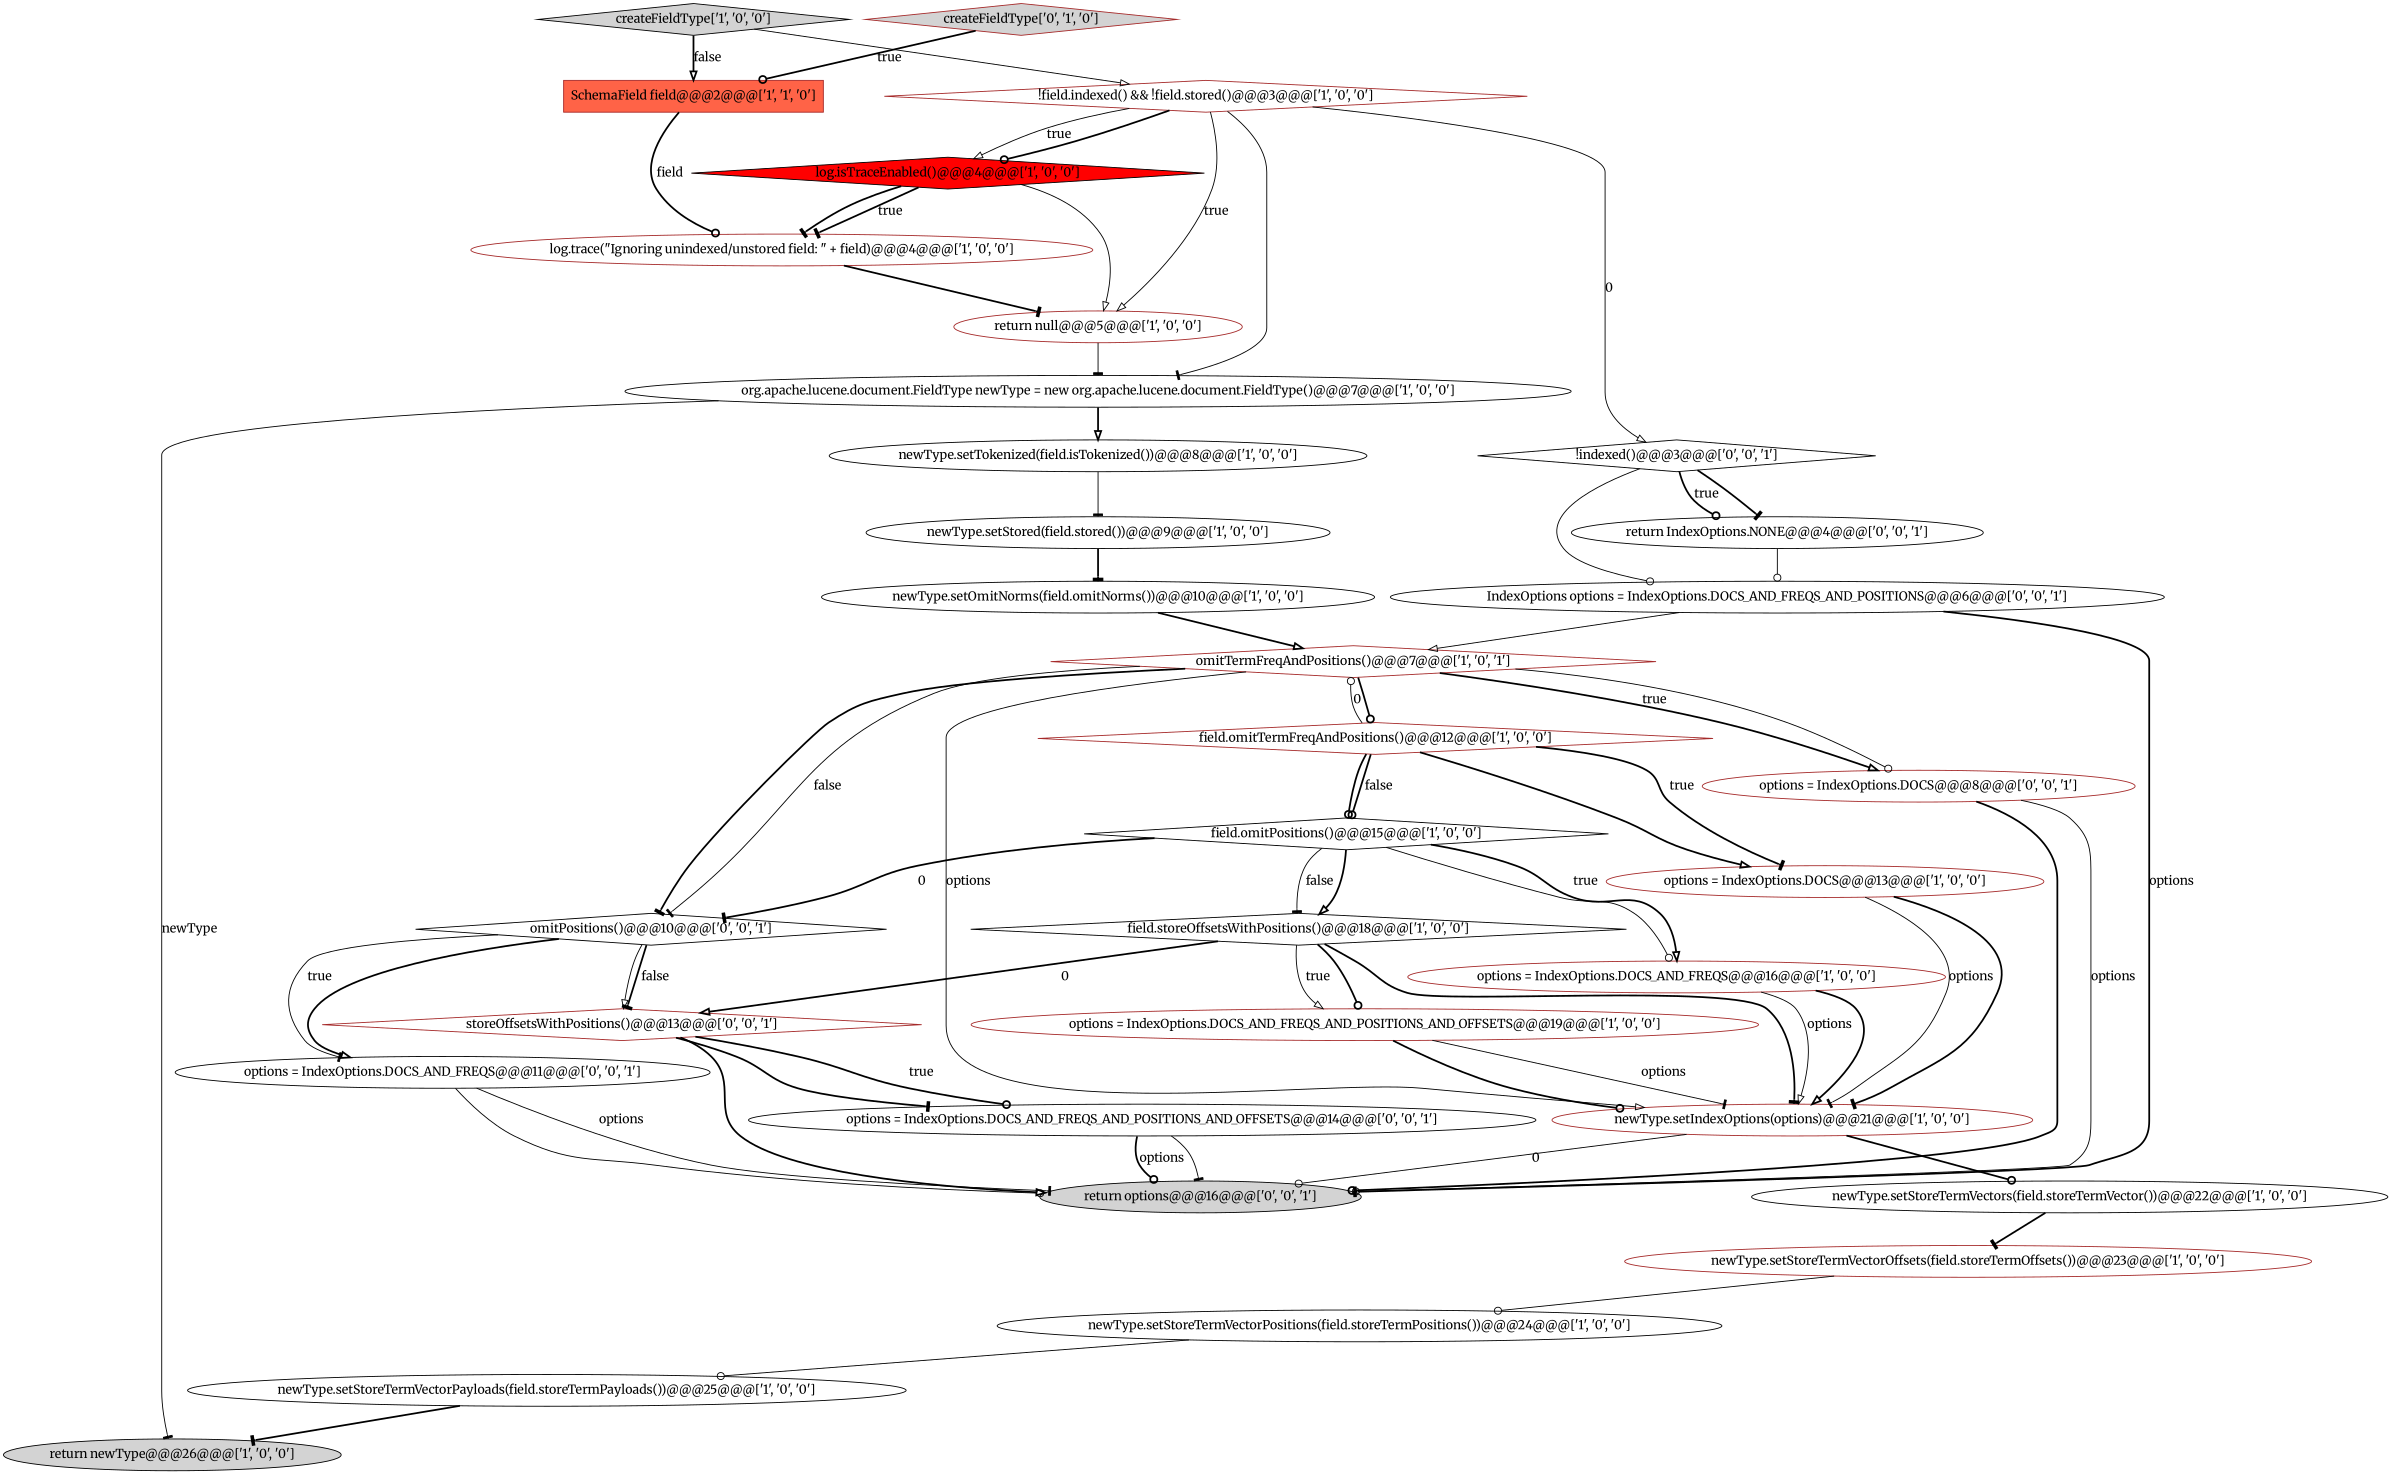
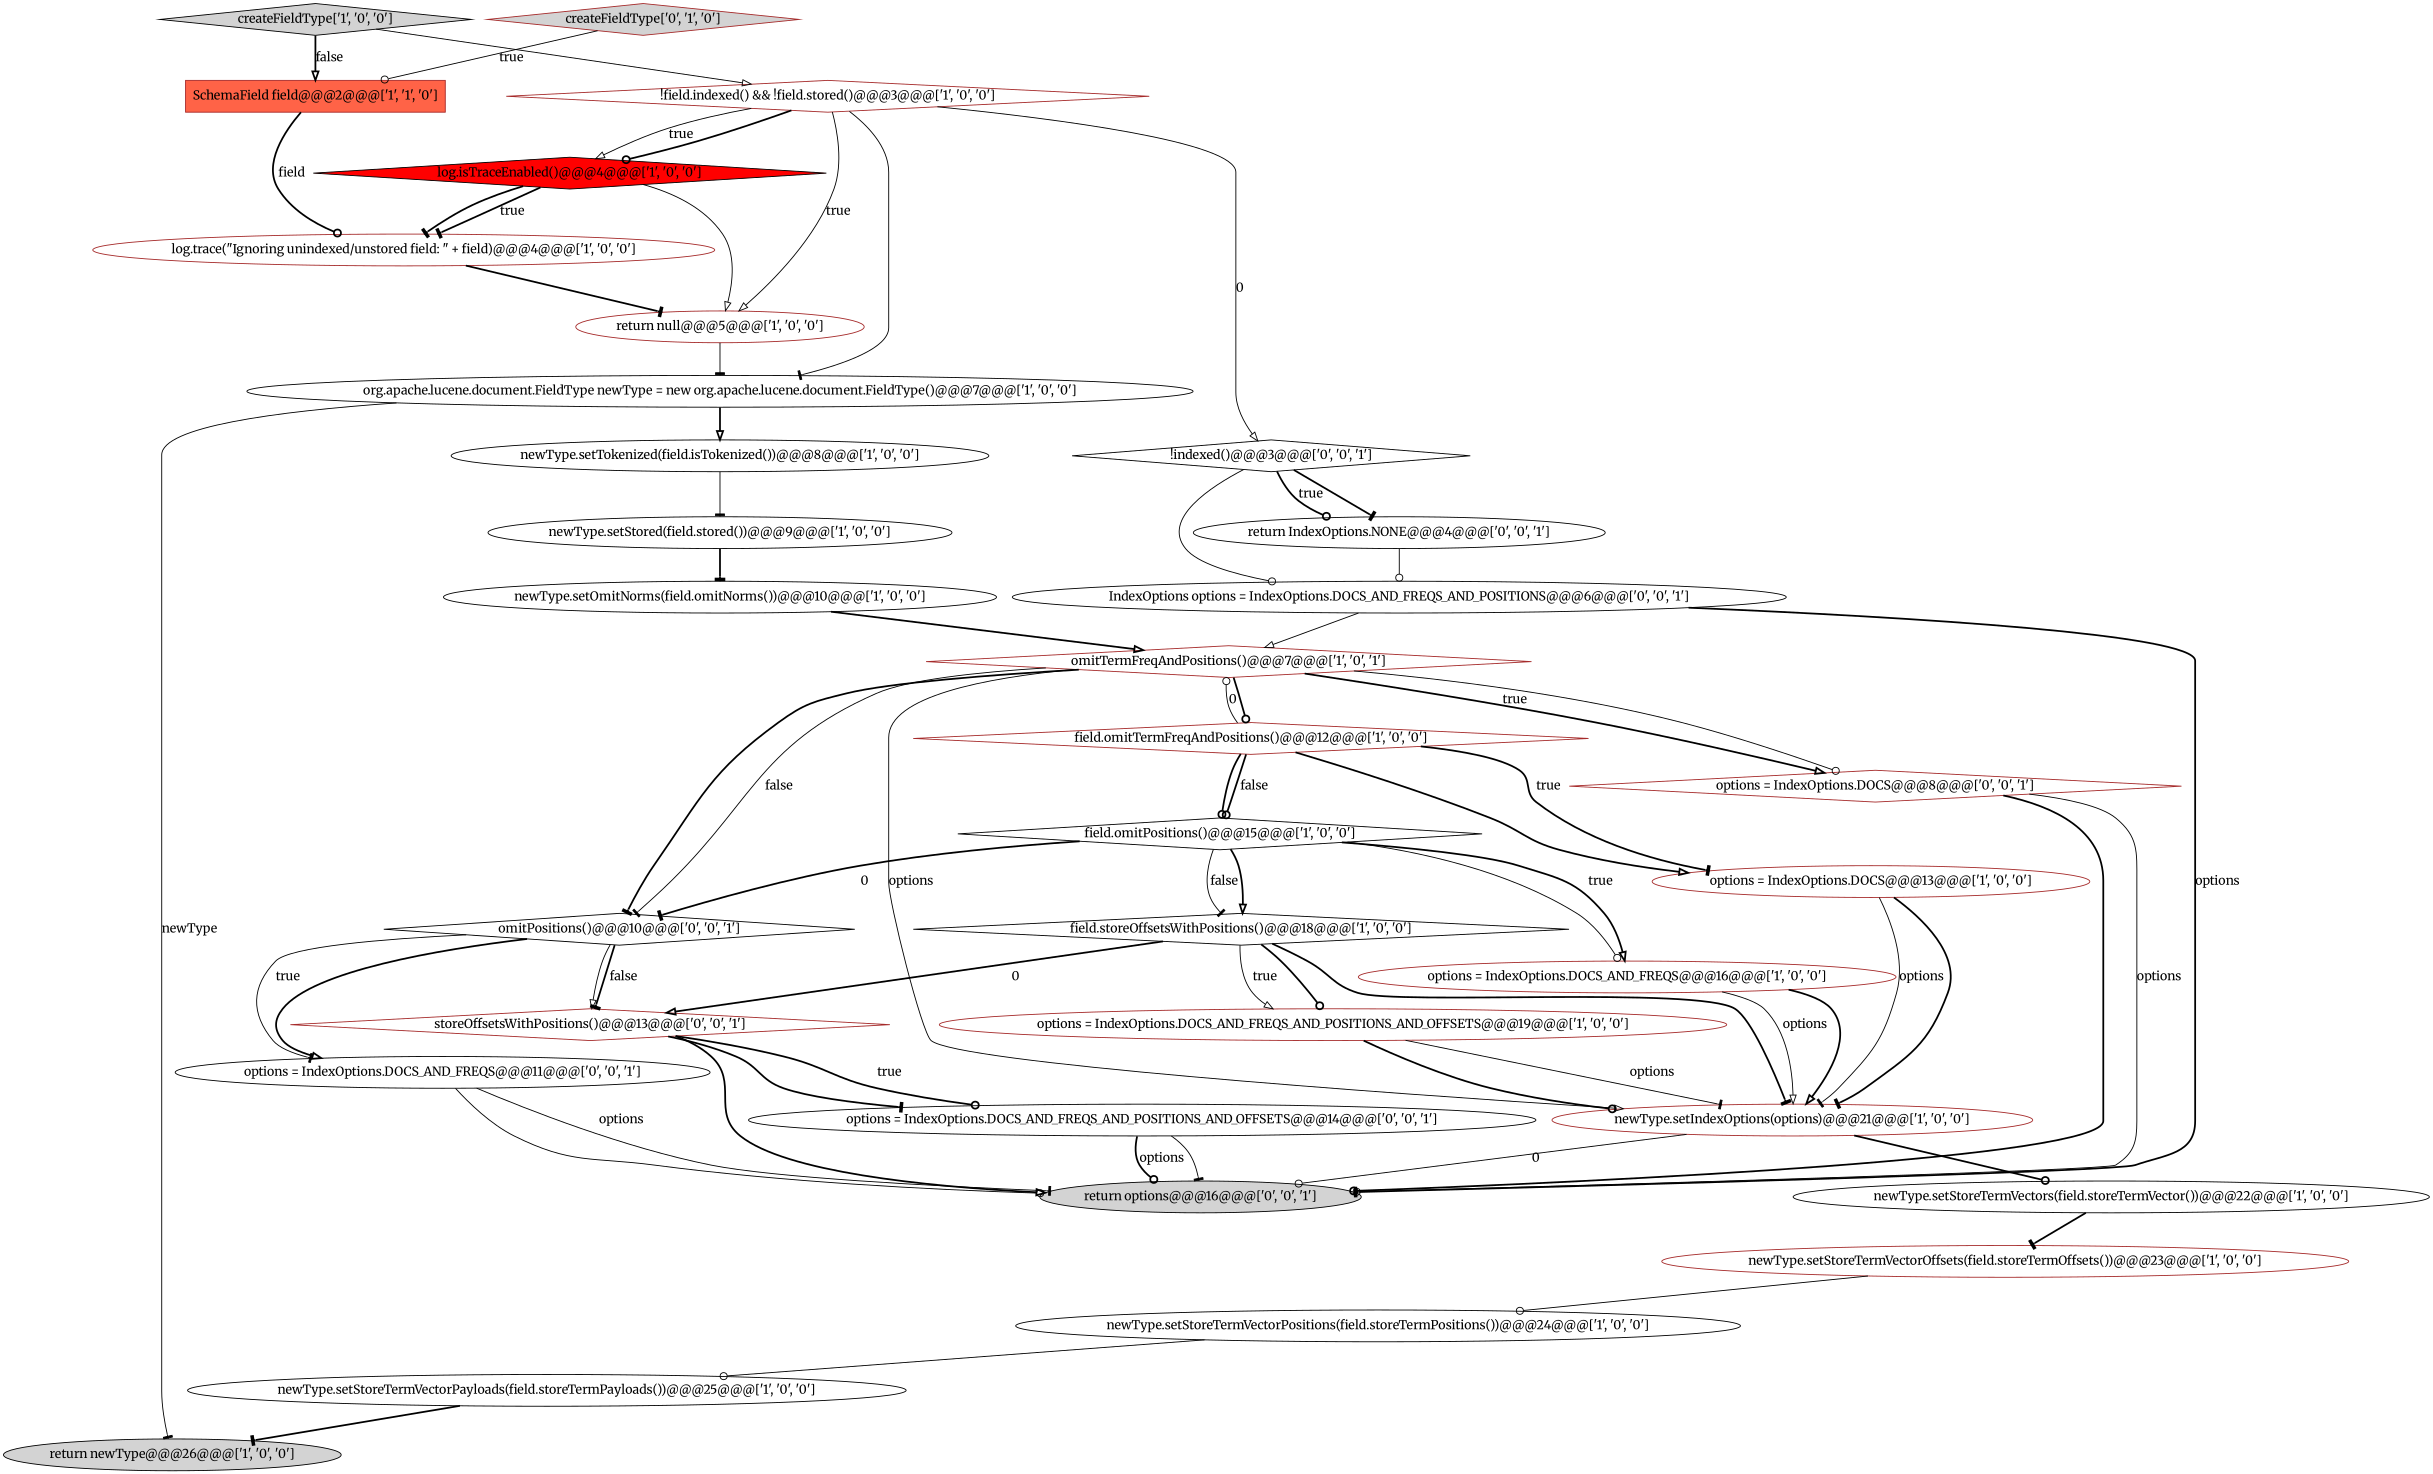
edge "createFieldType['0', '1', '0']" -> "SchemaField field@@@2@@@['1', '1', '0']": style bold -> solid
node "options = IndexOptions.DOCS@@@8@@@['0', '0', '1']": shape ellipse -> diamond
